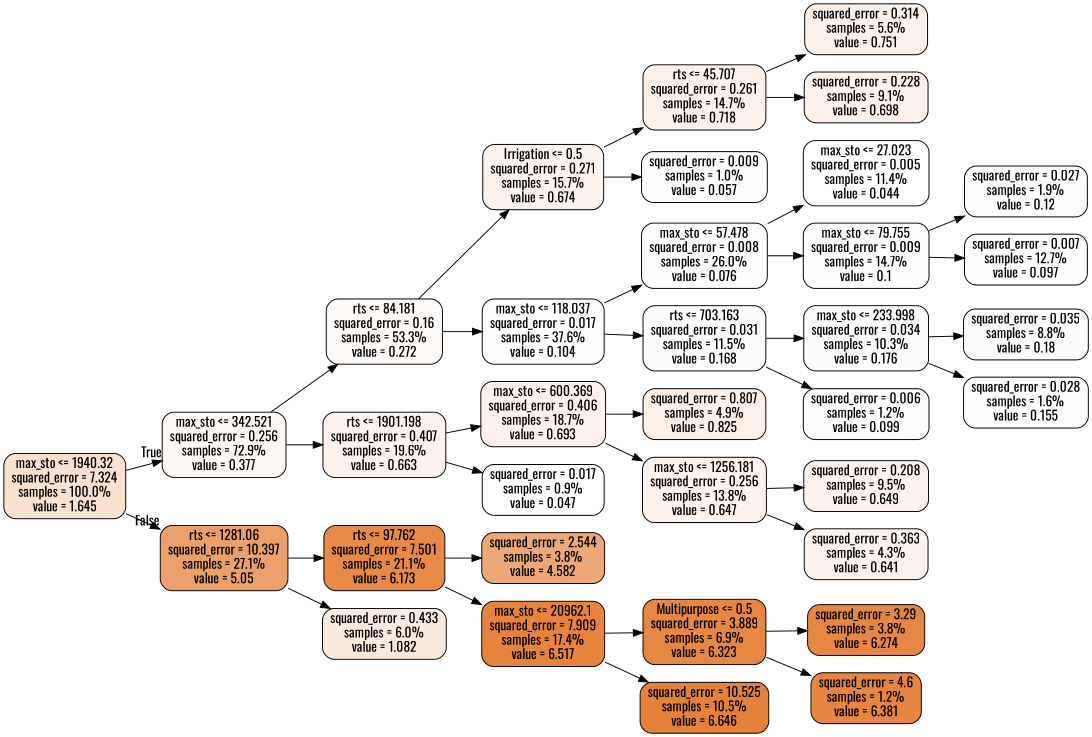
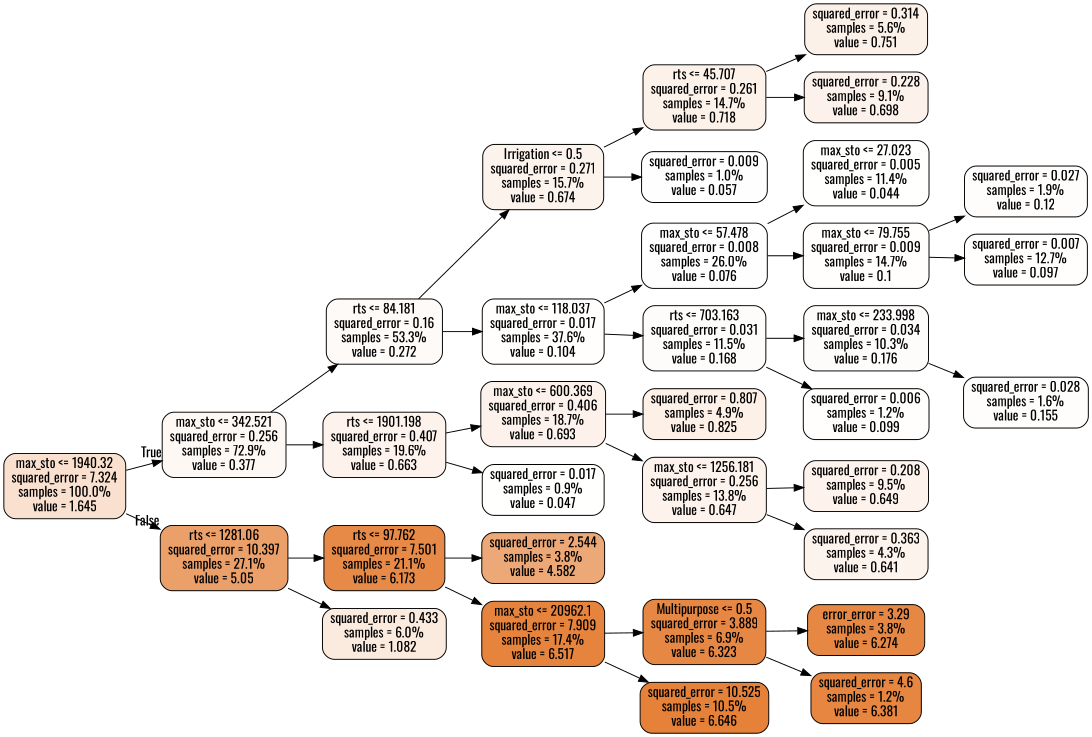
node "squared_error = 0.035 samples = 8.8% value = 0.18": removed
node "squared_error = 3.29 samples = 3.8% value = 6.274": label "squared_error = 3.29 samples = 3.8% value = 6.274" -> "error_error = 3.29 samples = 3.8% value = 6.274"
